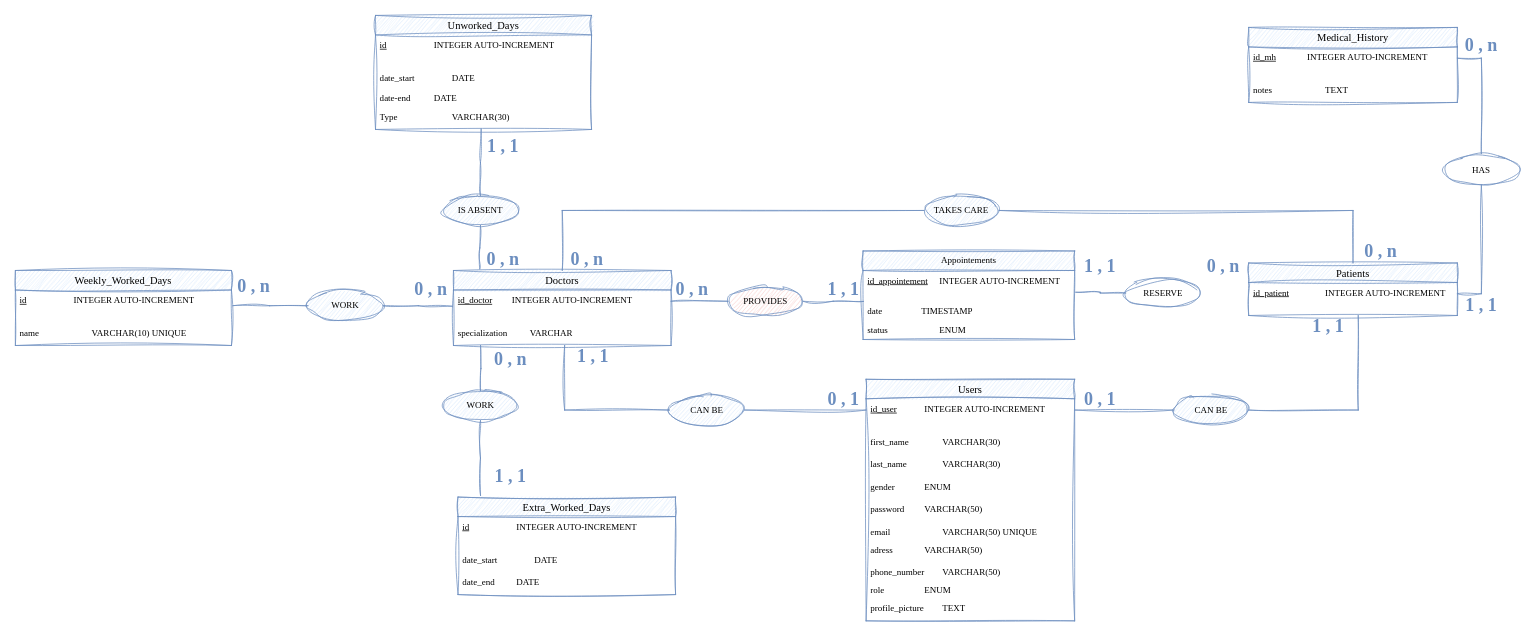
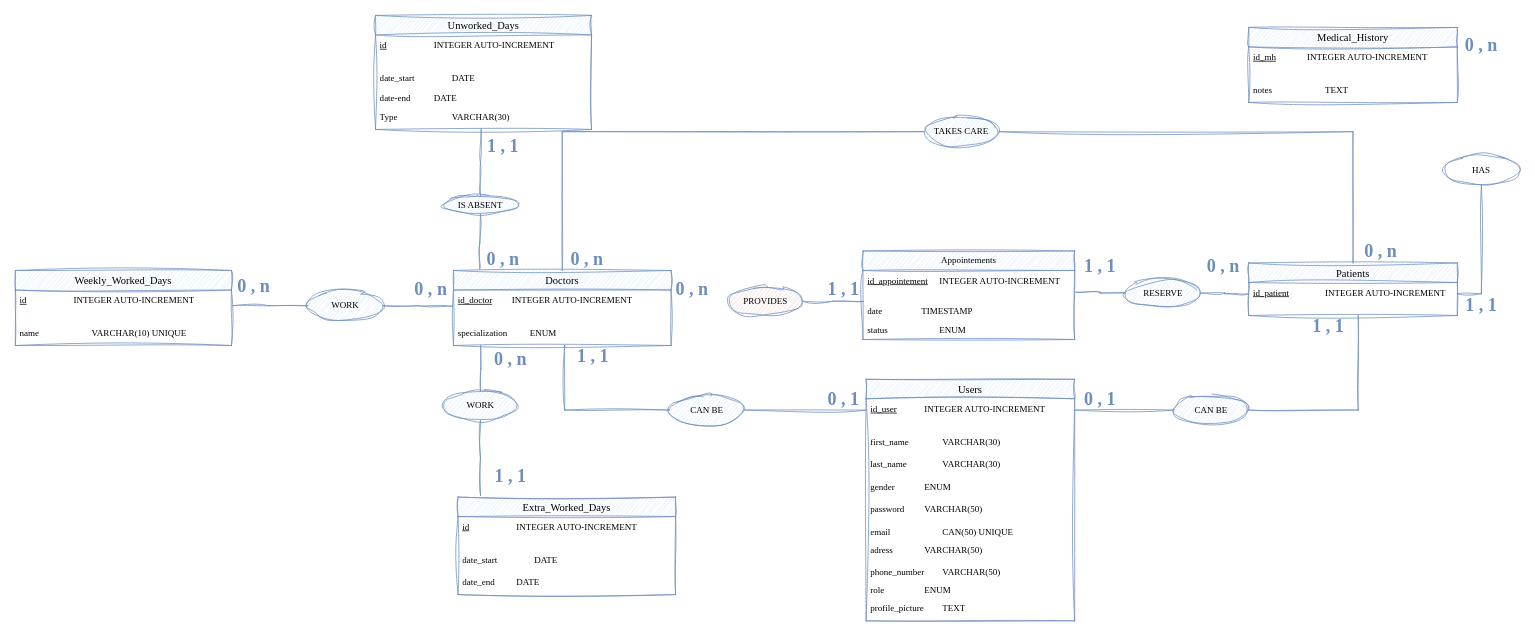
edge "id_mh INTEGER AUTO-INCREMENT" -- "HAS": removed
node "IS ABSENT": size 75x30 -> 75x19
node "TAKES CARE": moved (961, 210) -> (961, 132)
node "RESERVE": fillcolor #ffffff -> #dae8fc
edge "RESERVE" -- "id_patient INTEGER AUTO-INCREMENT": added
edge "id_doctor INTEGER AUTO-INCREMENT" -- "PROVIDES": removed
node "specialization VARCHAR": label "specialization VARCHAR" -> "specialization ENUM"
node "email VARCHAR(50) UNIQUE": label "email VARCHAR(50) UNIQUE" -> "email CAN(50) UNIQUE"
